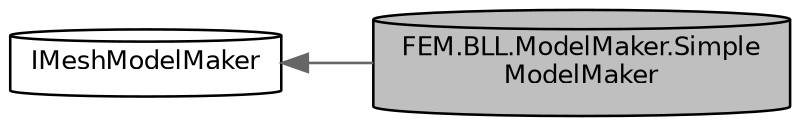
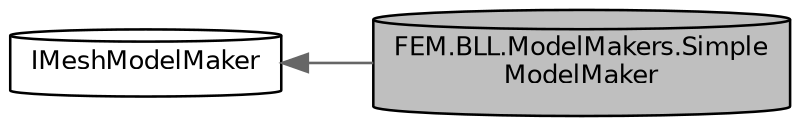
node "FEM.BLL.ModelMaker.Simple ModelMaker": label "FEM.BLL.ModelMaker.Simple ModelMaker" -> "FEM.BLL.ModelMakers.Simple ModelMaker"
